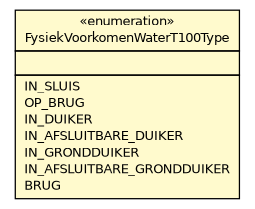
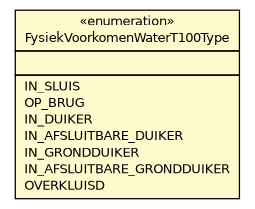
node "FysiekVoorkomenWaterT100Type": text "BRUG" -> "OVERKLUISD"
